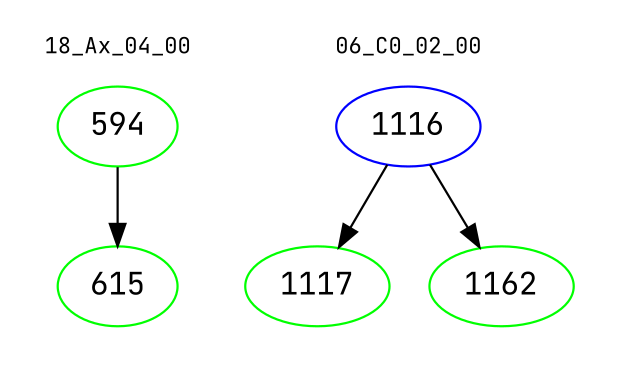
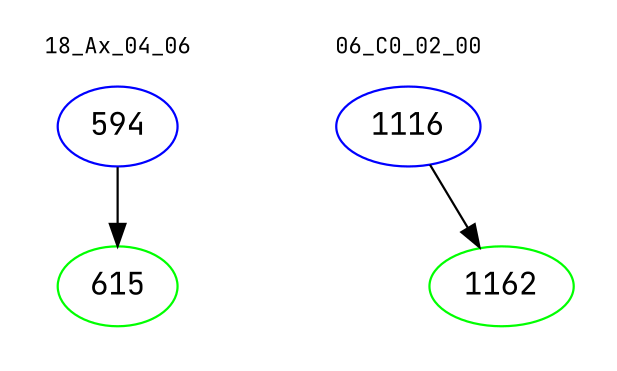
cluster "18_Ax_04_00": label "18_Ax_04_00" -> "18_Ax_04_06"
node "594": color green -> blue
node "1117": removed
